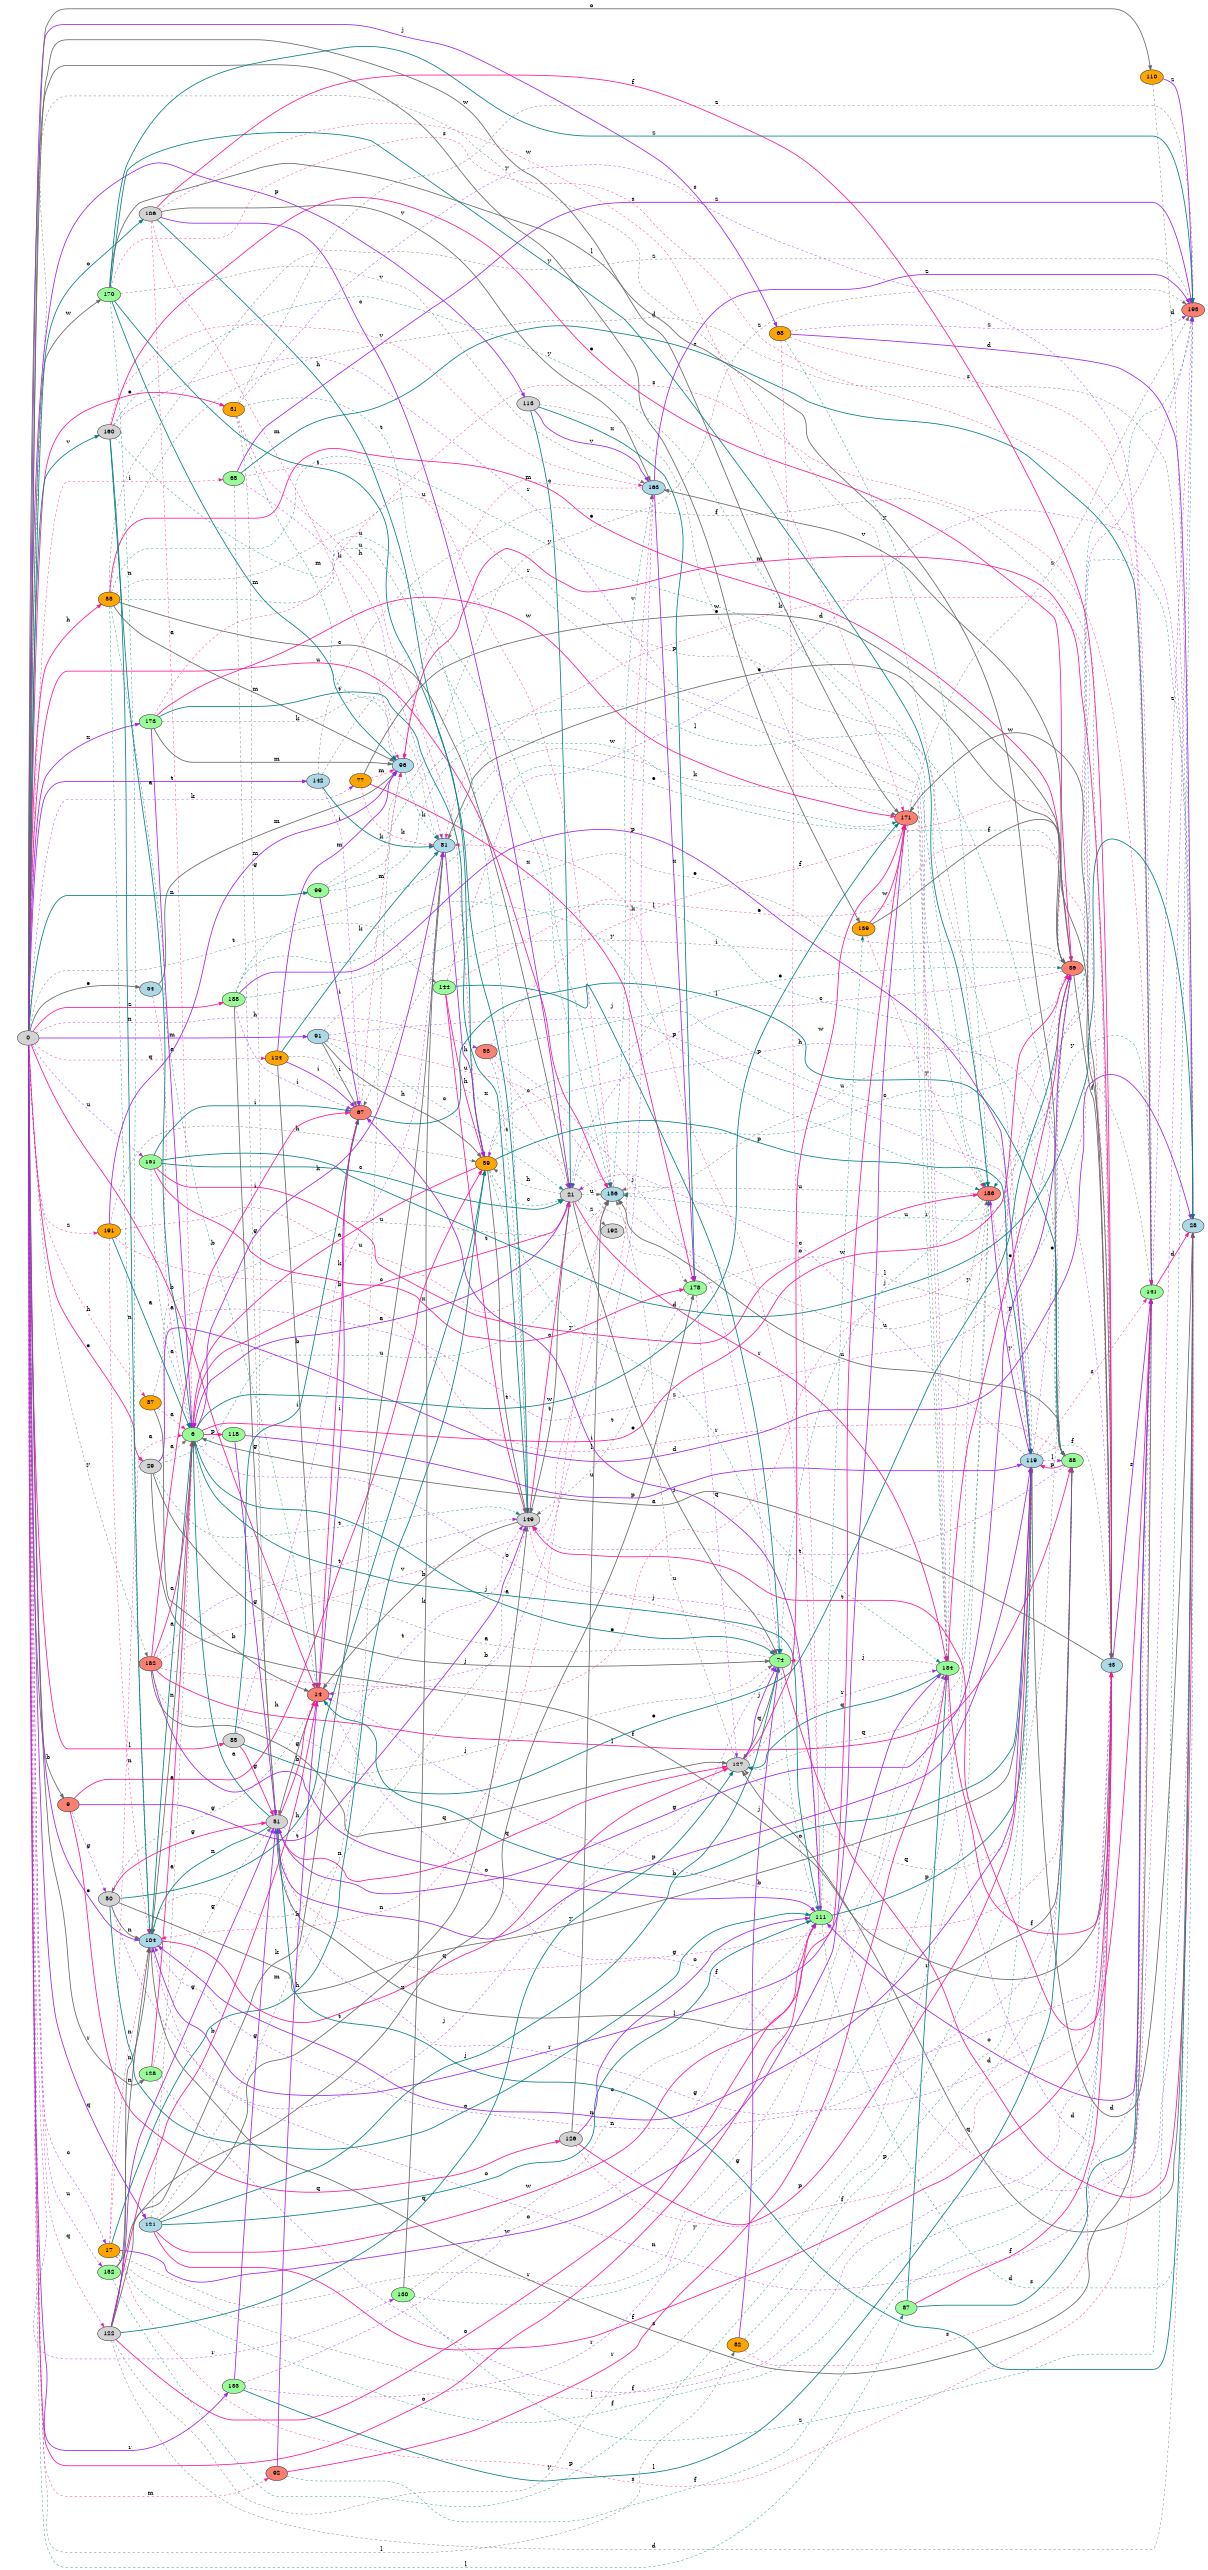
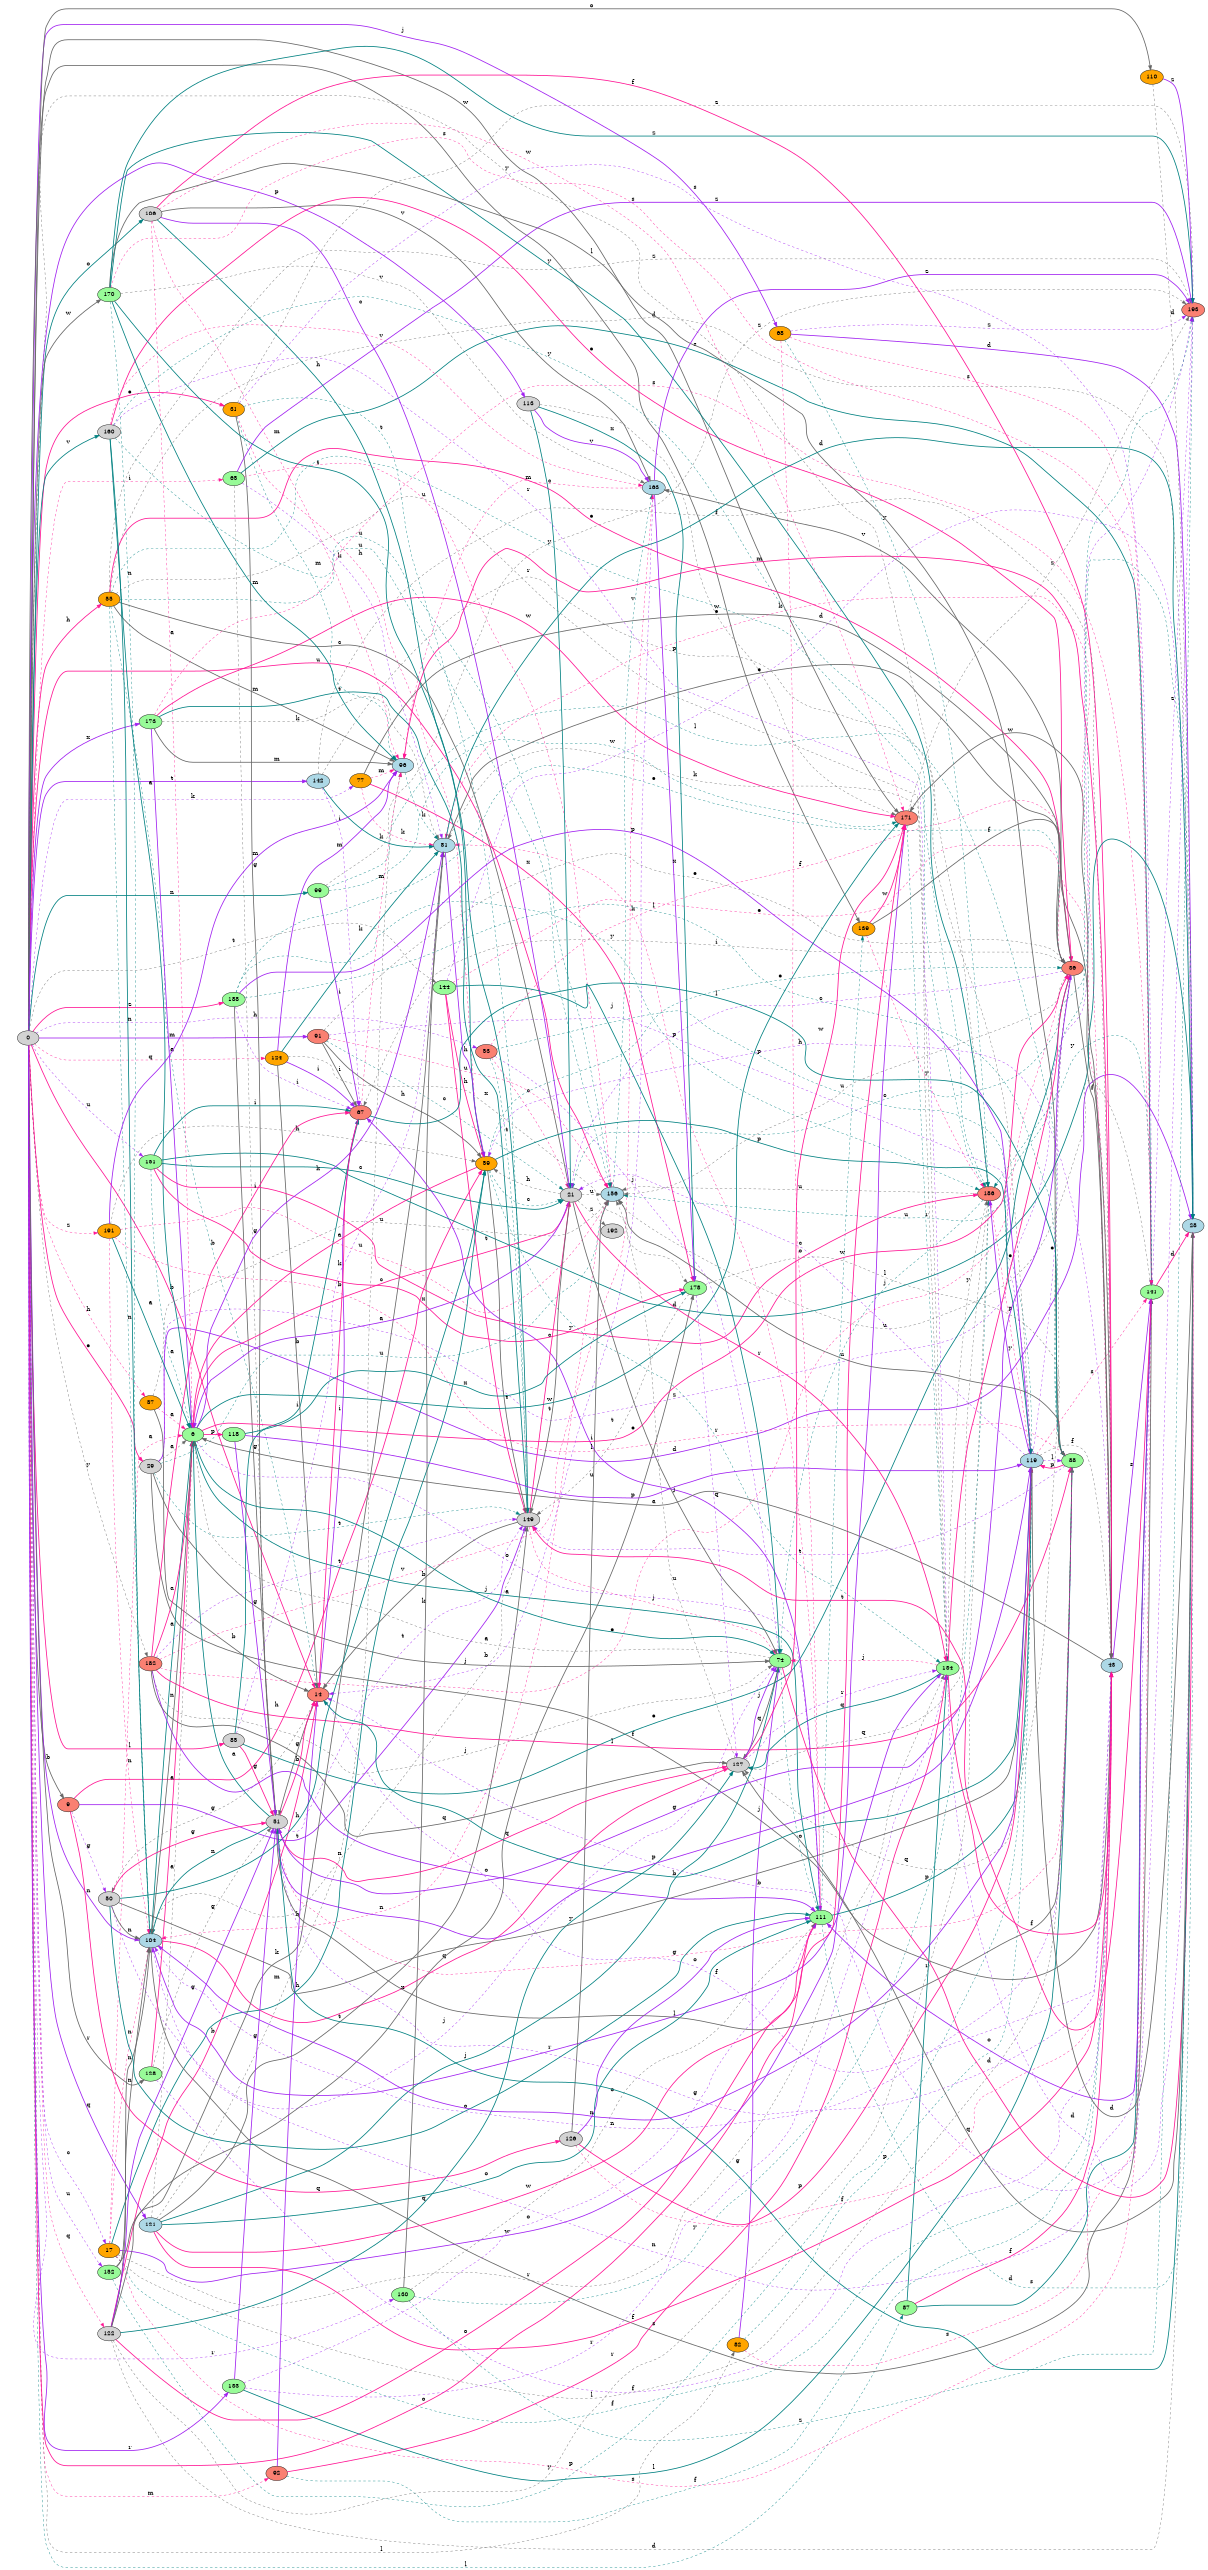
edge "81" -> "28": added, label "d"
node "34": removed
node "91": fillcolor lightblue -> salmon
edge "31" -> "51": style dashed -> bold
edge "118" -> "178": added, label "x"
edge "0" -> "104": label "e" -> "n"
